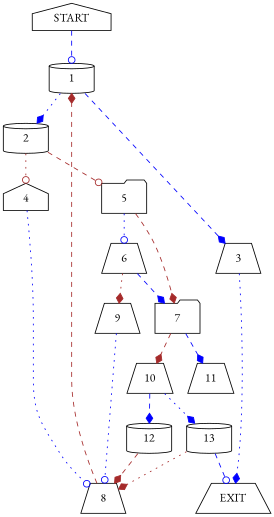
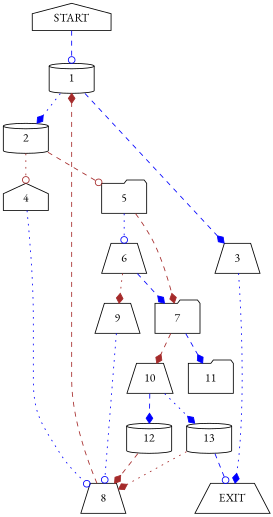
node "11": shape trapezium -> folder
